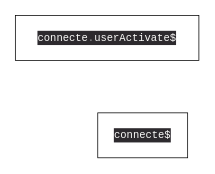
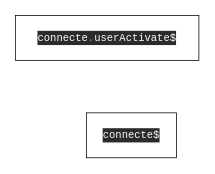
node "connecte$": moved (143, 135) -> (132, 135)
